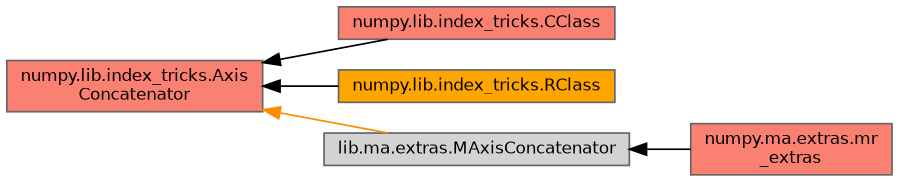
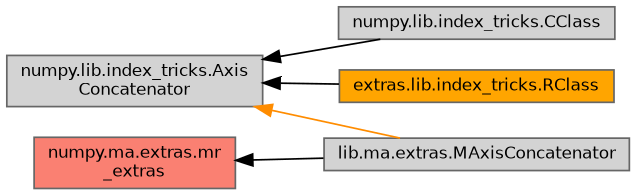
node "numpy.lib.index_tricks.CClass": fillcolor salmon -> lightgrey
node "numpy.lib.index_tricks.Axis Concatenator": fillcolor salmon -> lightgrey
node "numpy.lib.index_tricks.RClass": label "numpy.lib.index_tricks.RClass" -> "extras.lib.index_tricks.RClass"
edge "numpy.ma.extras.mr _extras" -> "lib.ma.extras.MAxisConcatenator": reversed
